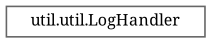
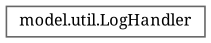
node "util.util.LogHandler": label "util.util.LogHandler" -> "model.util.LogHandler"
